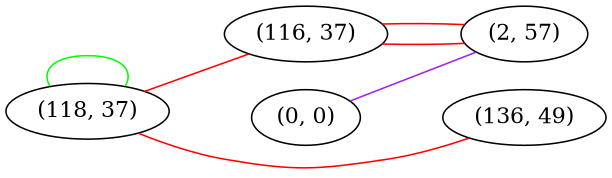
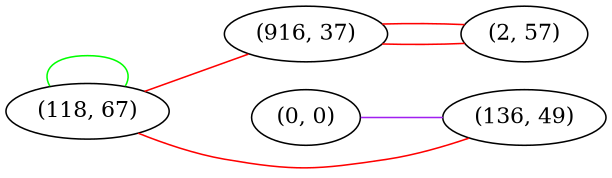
node "(116, 37)": label "(116, 37)" -> "(916, 37)"
edge "(2, 57)" -- "(0, 0)": now "(136, 49)" -- "(0, 0)"
node "(118, 37)": label "(118, 37)" -> "(118, 67)"
